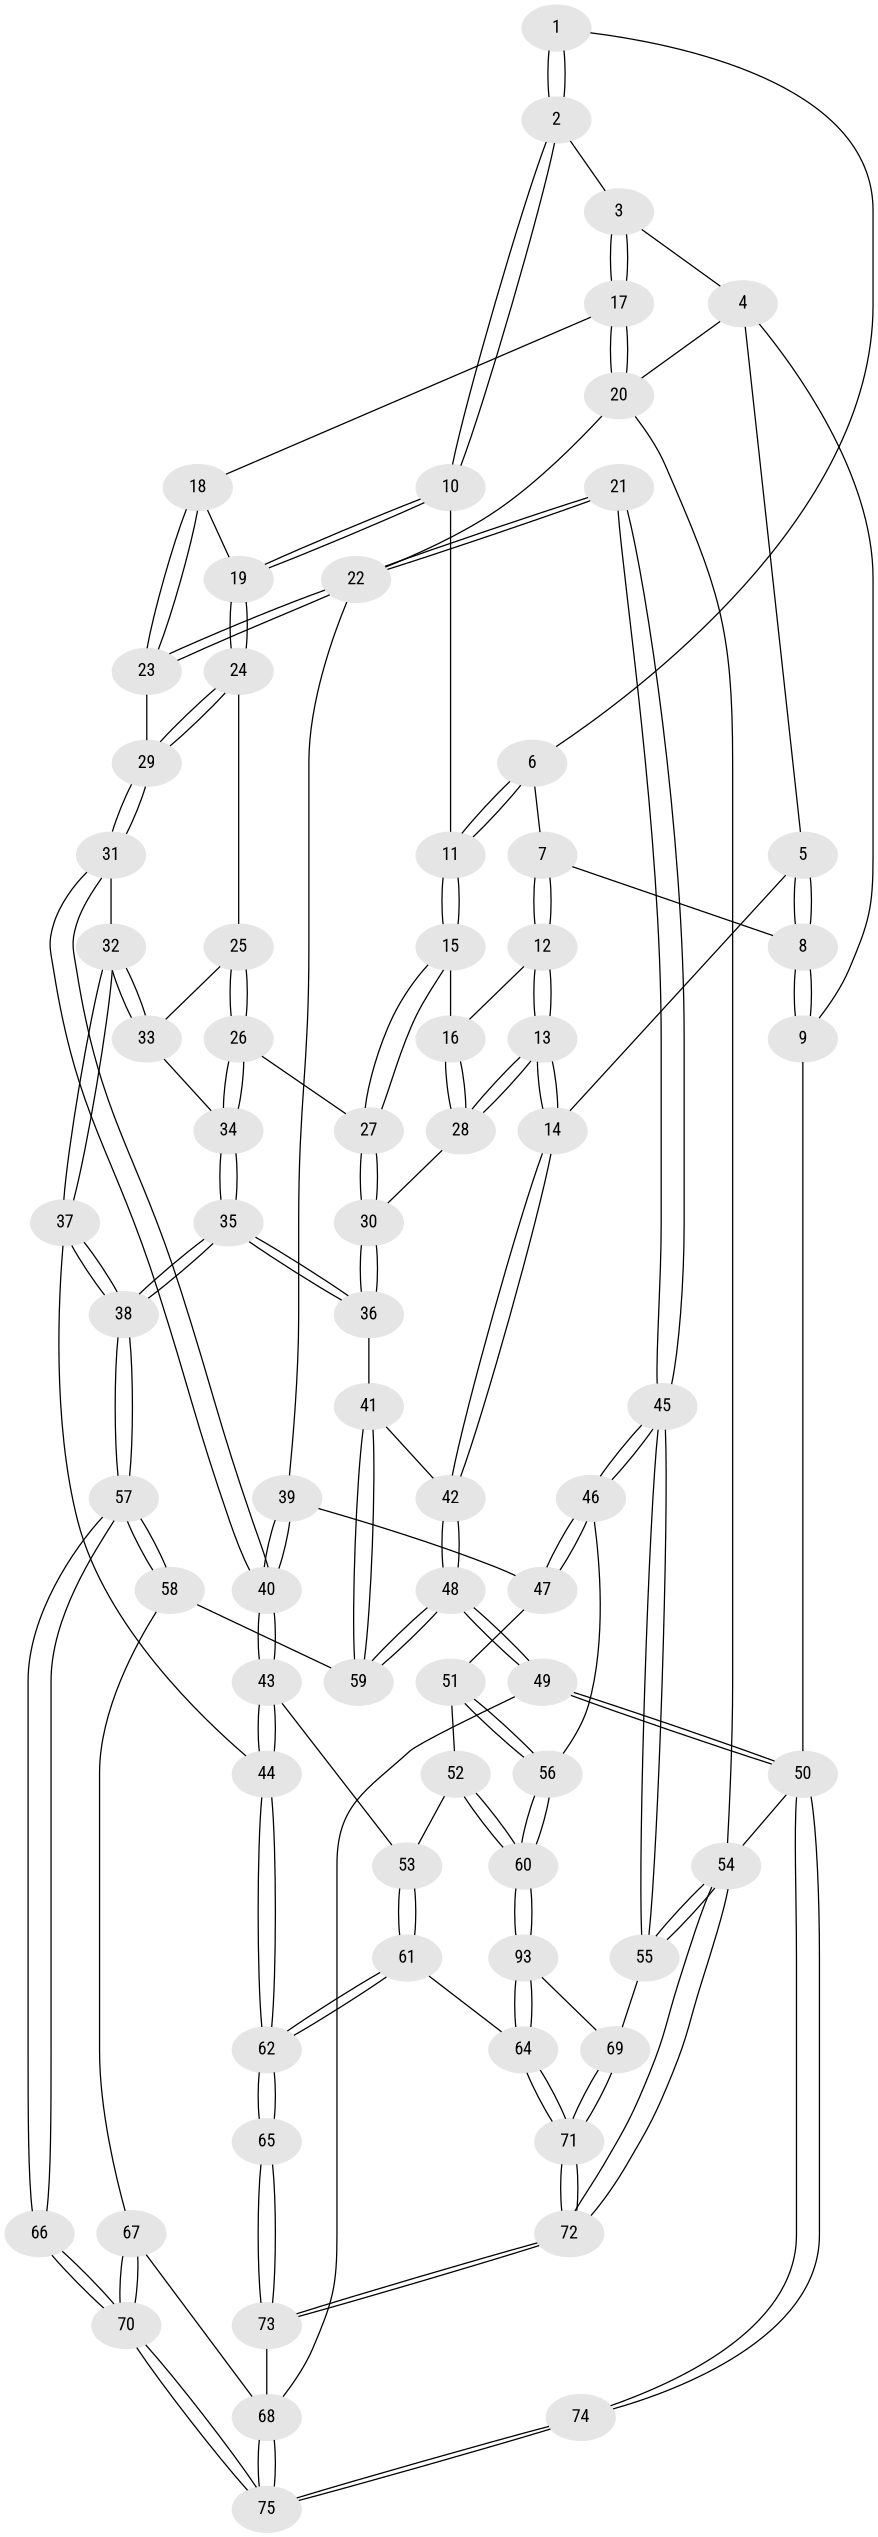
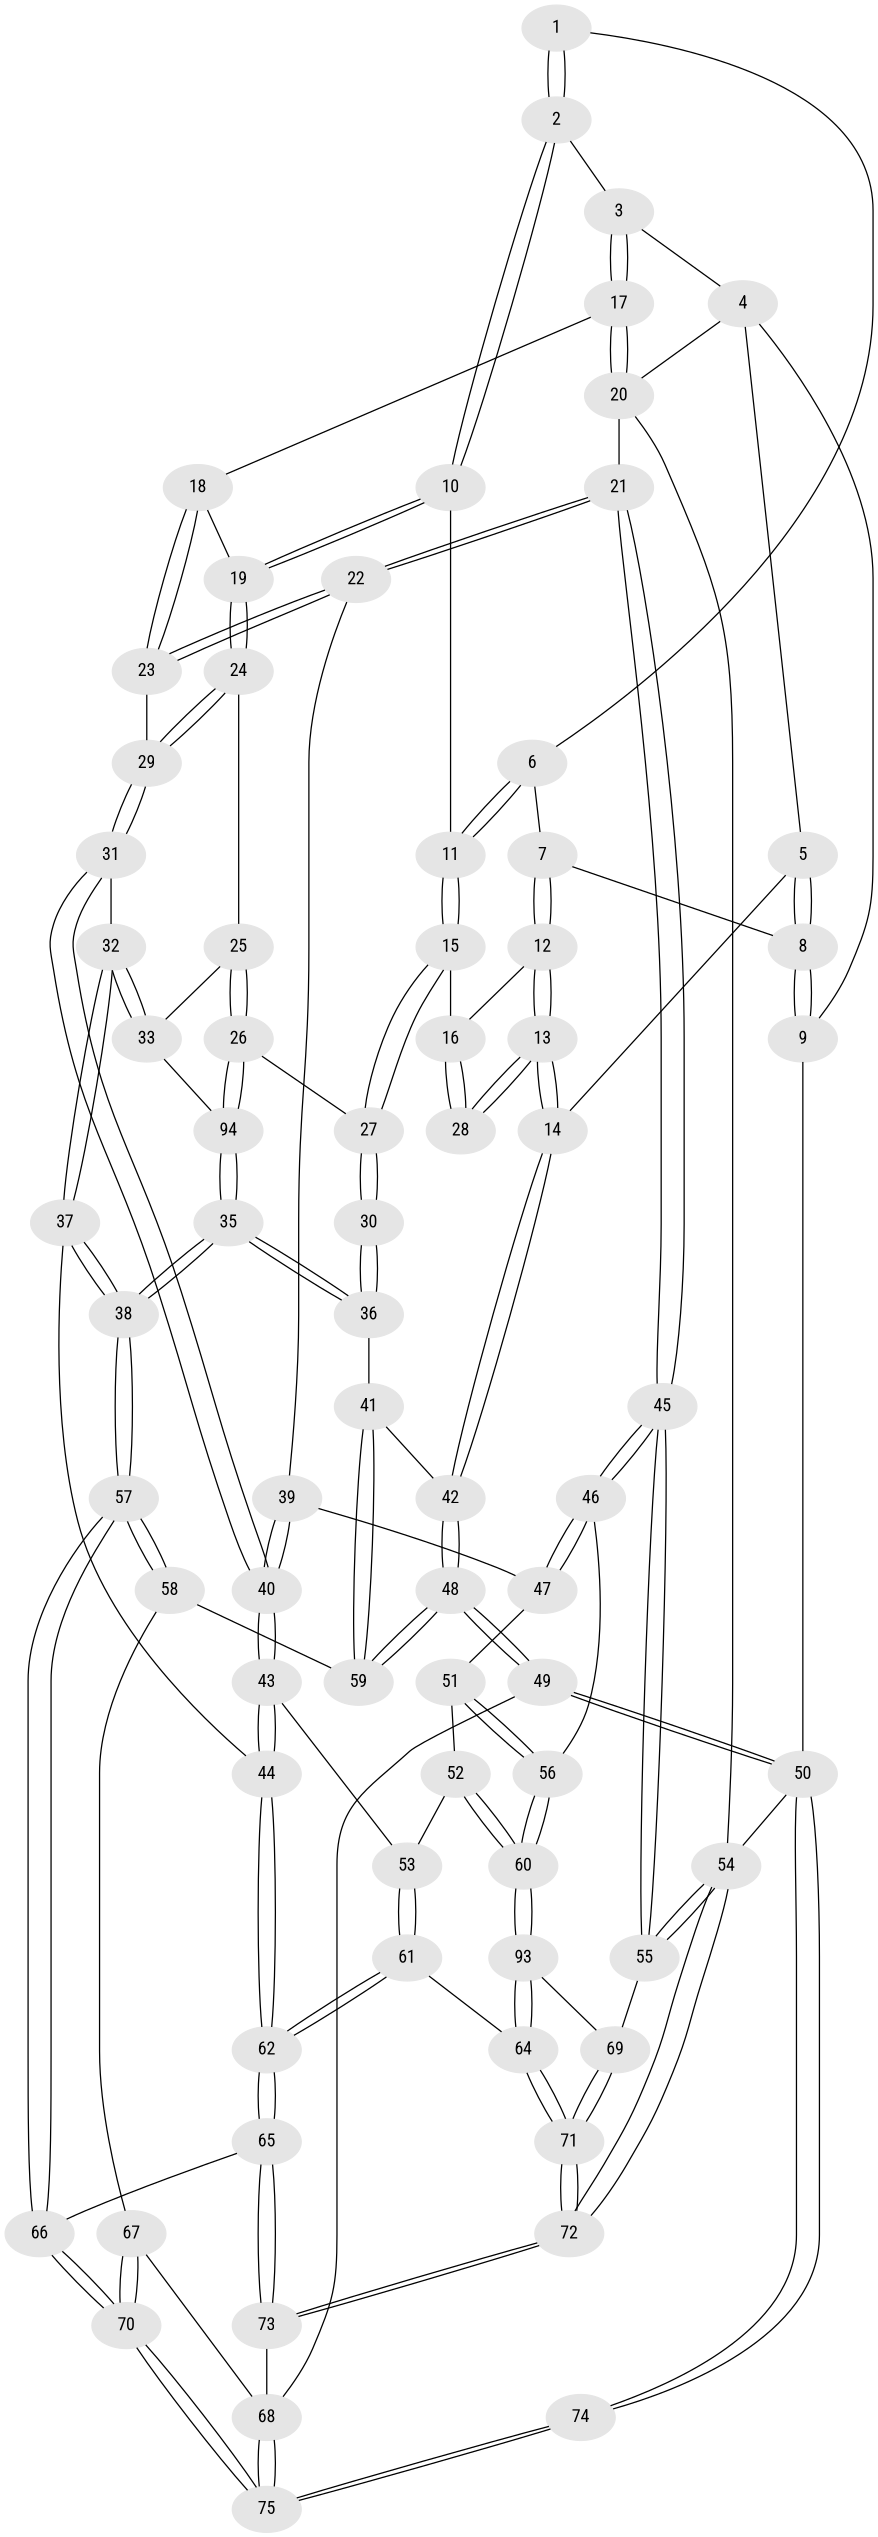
edge "20" -- "22": now "20" -- "21"
node "34": label "34" -> "94"
edge "28" -- "30": removed
edge "65" -- "66": added
